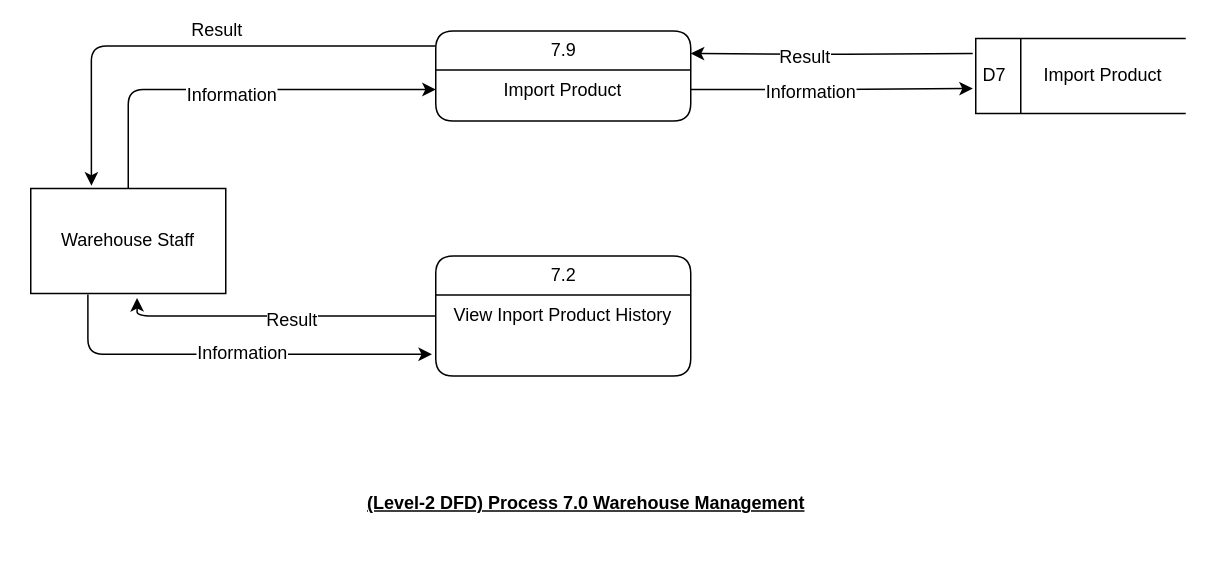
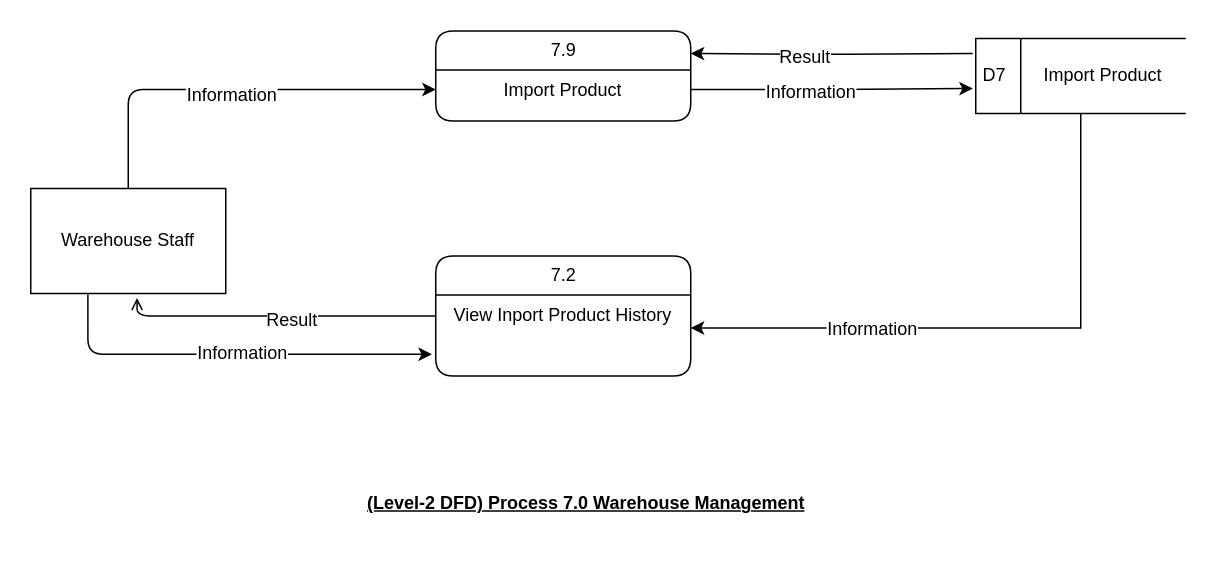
edge "7.9" -> "Warehouse Staff": removed, label "Result"
edge "7.2" -> "Warehouse Staff": arrowhead classic -> open
edge "D7" -> "View Inport Product History": added, label "Information"
